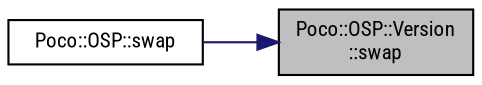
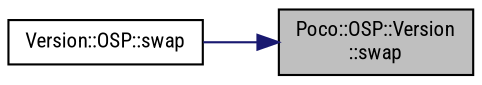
node "Poco::OSP::swap": label "Poco::OSP::swap" -> "Version::OSP::swap"
